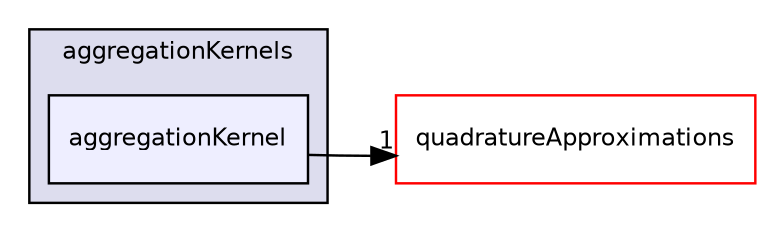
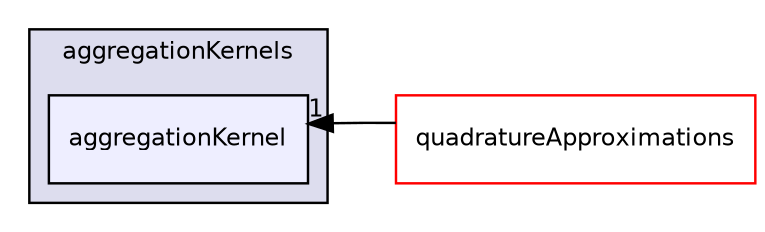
edge "aggregationKernel" -> "quadratureApproximations": reversed
